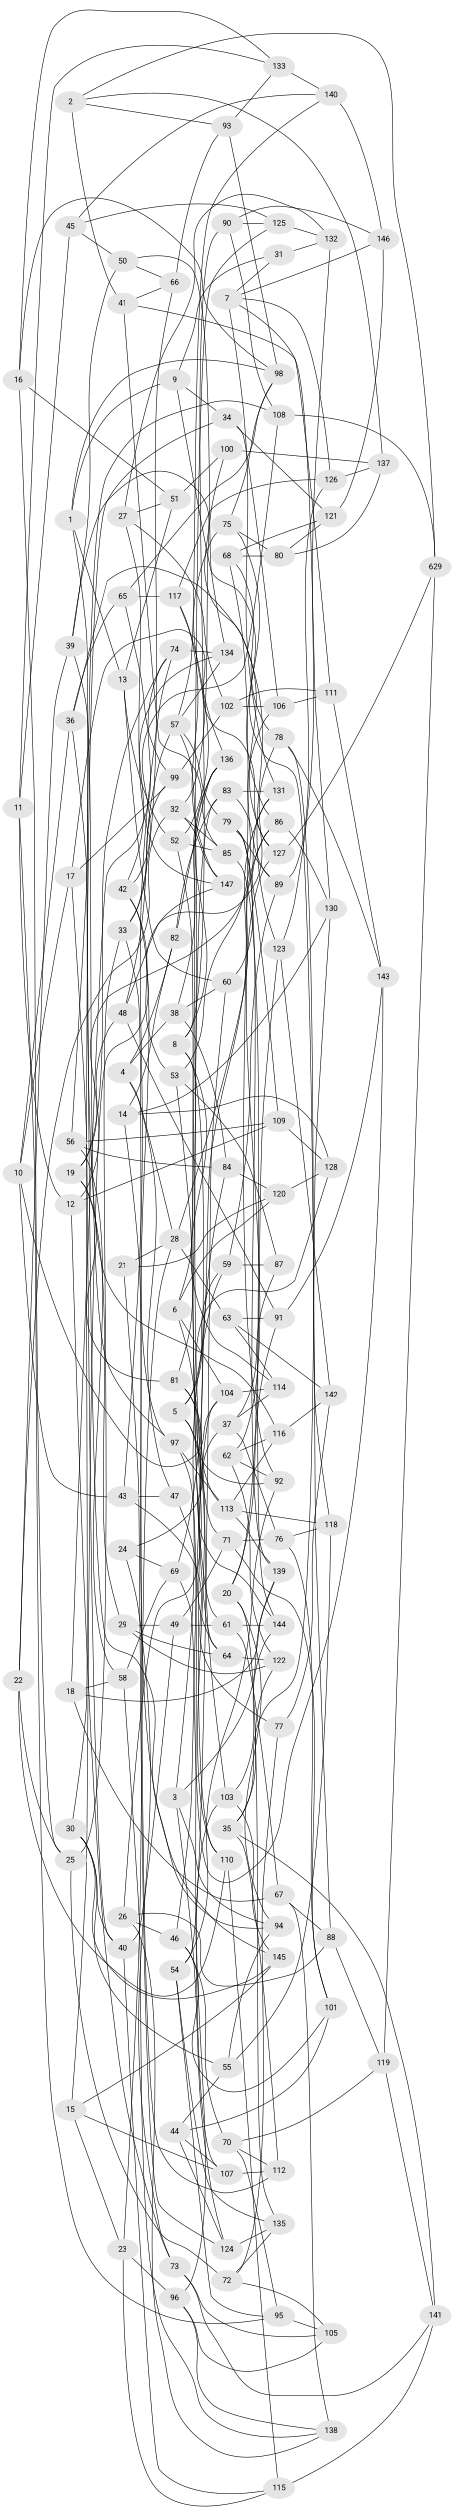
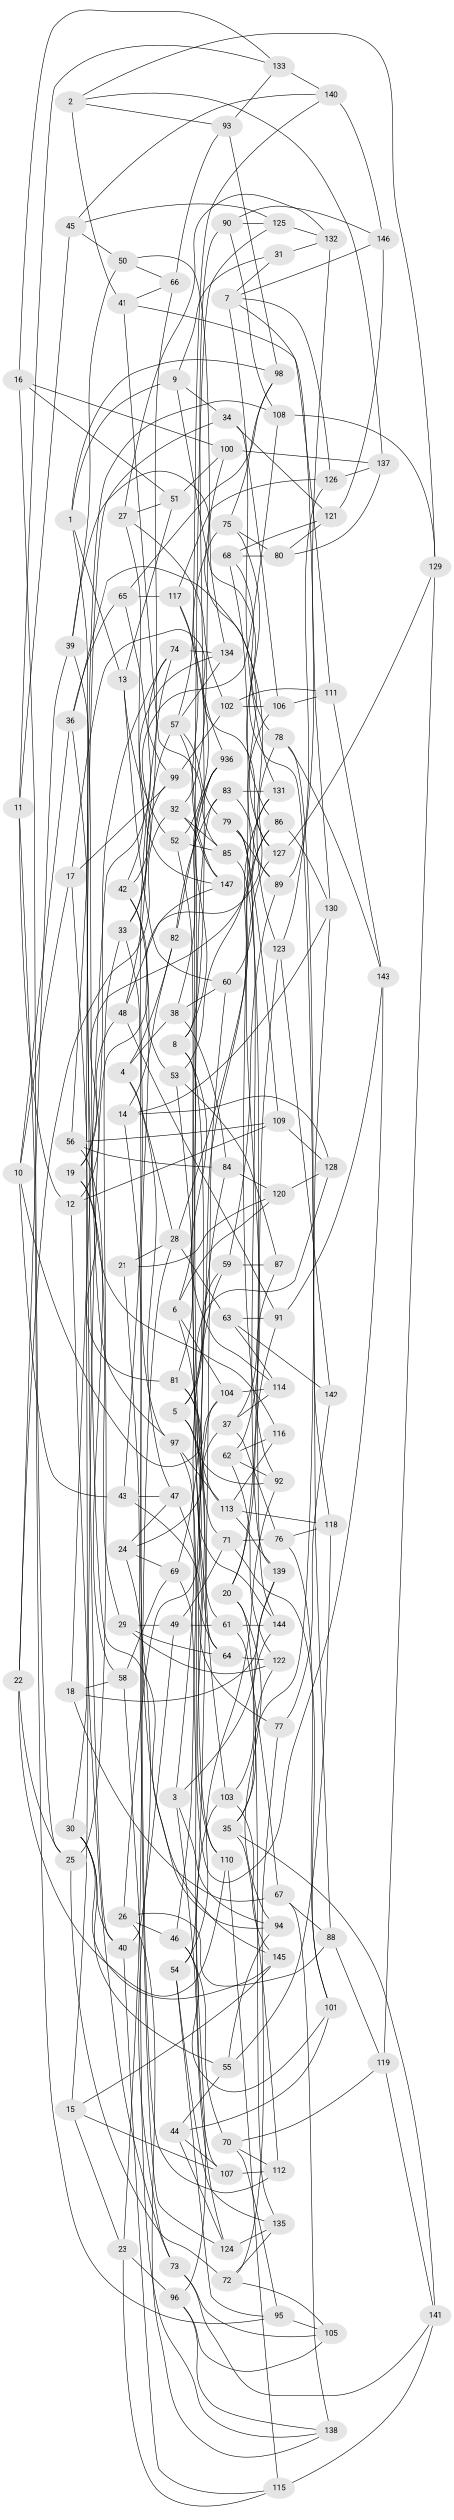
edge "98" -- "16": now "100" -- "16"
node "629": label "629" -> "129"
node "136": label "136" -> "936"
edge "142" -- "116": removed
edge "47" -- "24": added
